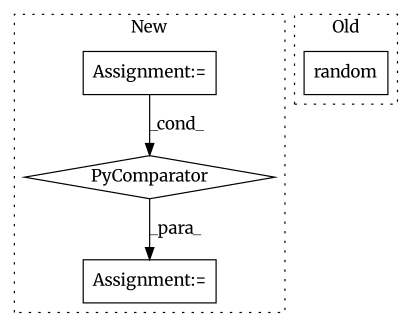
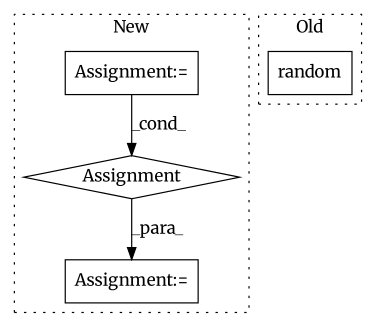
node "PyComparator": label "PyComparator" -> "Assignment"
